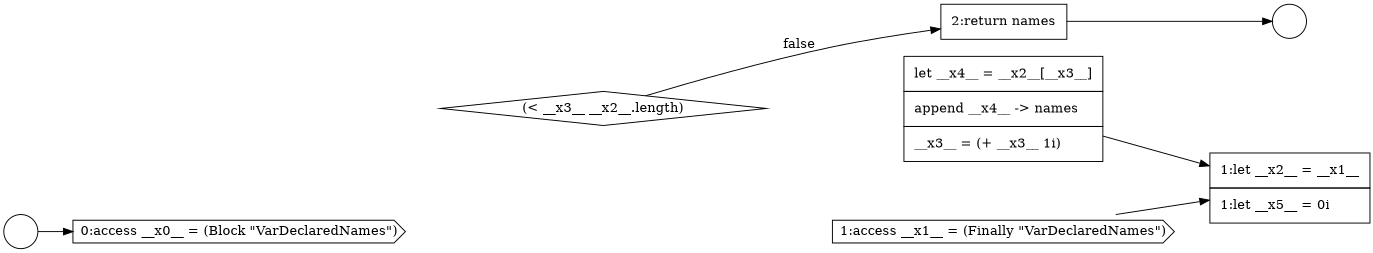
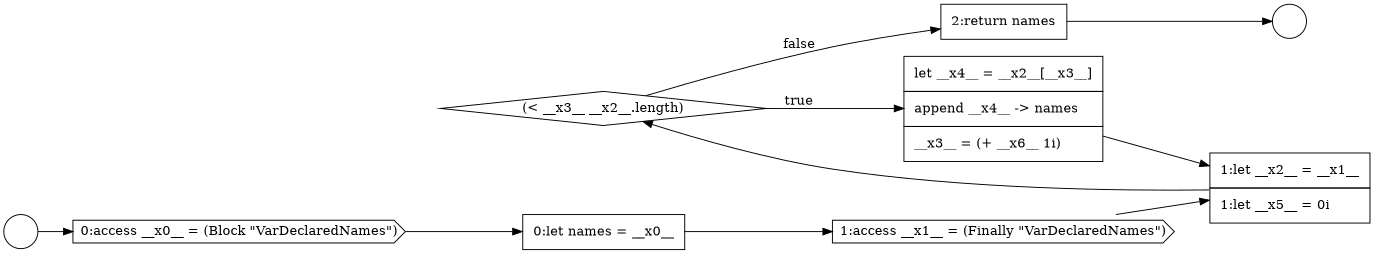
edge "(< __x3__ __x2__.length)" -> "let __x4__ = __x2__[__x3__]": added, label "true"
node "let __x4__ = __x2__[__x3__]": text "__x3__ = (+ __x3__ 1i)" -> "__x3__ = (+ __x6__ 1i)"
edge "1:let __x2__ = __x1__" -> "(< __x3__ __x2__.length)": added
node "0:let names = __x0__": added
